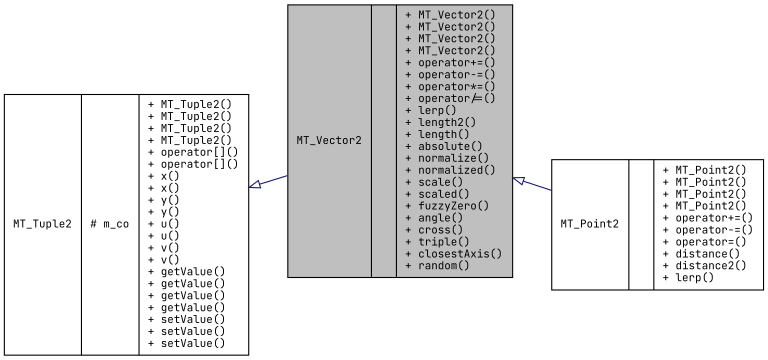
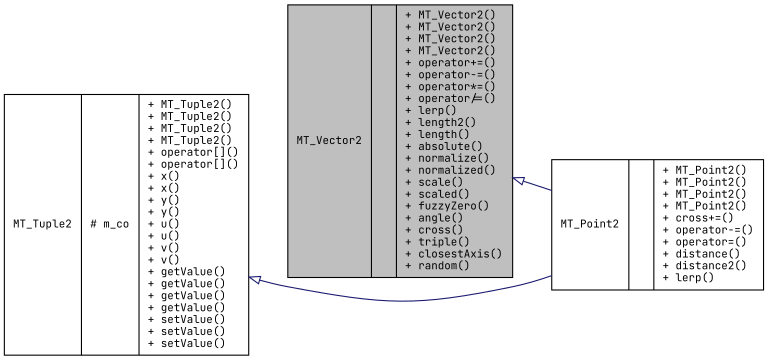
edge "MT_Vector2" -> "MT_Tuple2": now "MT_Point2" -> "MT_Tuple2"
node "MT_Point2": text "+ operator+=()" -> "+ cross+=()"
